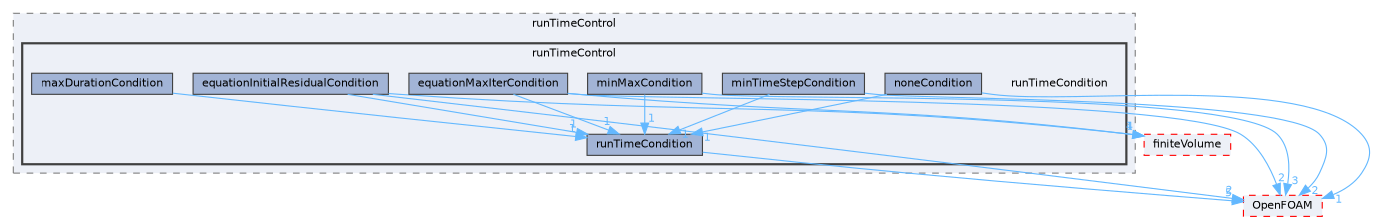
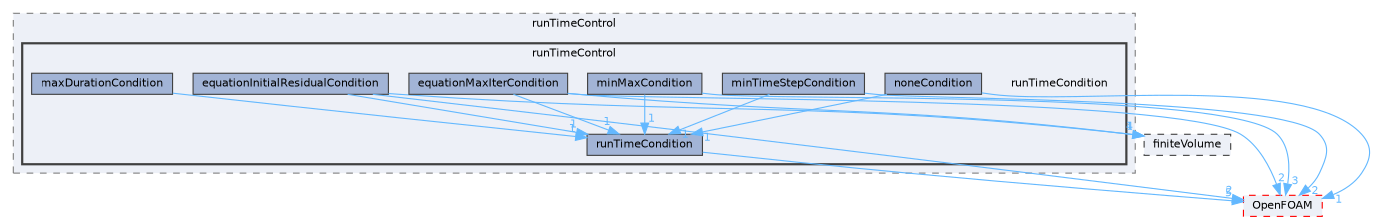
node "finiteVolume": color red -> grey25
